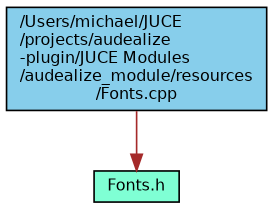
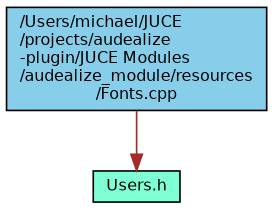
node "Fonts.h": label "Fonts.h" -> "Users.h"
